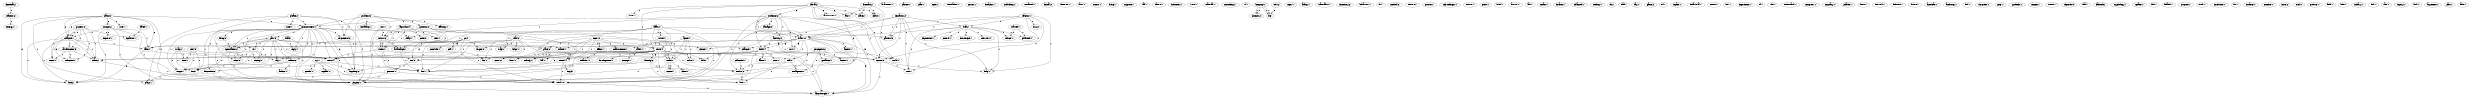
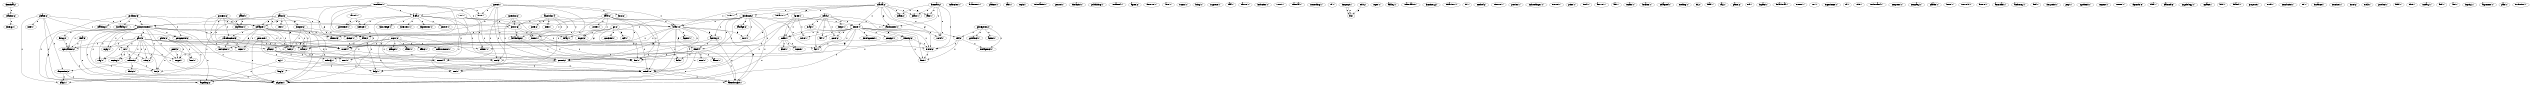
node "animal(2)": label "animal(2)" -> "agree(2)"
node "belmont(1)": removed
node "kind(1)": removed
node "take(1)": label "take(1)" -> "evolution(1)"
node "time(1)": added
node "sensation(2)": label "sensation(2)" -> "sensation(7)"
node "reaction(1)": label "reaction(1)" -> "green(1)"
node "phoenix(2)": removed
edge "problem(3)" -> "question(2)": removed, label "1"
edge "evidence(2)" -> "randomness(1)": added, label "1"
edge "read(2)" -> "identity(2)": added, label "1"
edge "freeman(2)" -> "randomness(1)": added, label "1"
edge "won(1)" -> "matter(1)": added, label "1"
edge "insight(2)" -> "collapse(1)": removed, label "1"
node "emperor(1)": removed
edge "identity(2)" -> "act(1)": added, label "1"
edge "brain(10)" -> "change(1)": now "brain(10)" -> "activity(2)"
edge "consciousness(7)" -> "reason(2)": removed, label "1"
node "swap(2)": label "swap(2)" -> "pihko(2)"
edge "area(2)" -> "cortex(2)": added, label "1"
edge "sense(4)" -> "behavior(1)": now "skarda(2)" -> "behavior(1)"
edge "petri(3)" -> "wrote(4)": now "perspective(2)" -> "wrote(4)"
edge "re(1)" -> "isn(2)": removed, label "1"
edge "seems(4)" -> "anything(2)": now "king(3)" -> "anything(2)"
edge "collection(1)" -> "evolve(2)": now "freeman(2)" -> "evolve(2)"
edge "see(3)" -> "penrose(1)": reversed
node "ponder(1)": removed
node "explain(1)": removed
